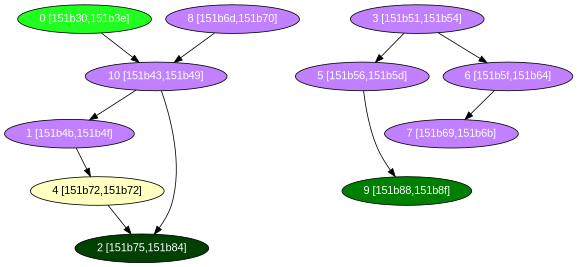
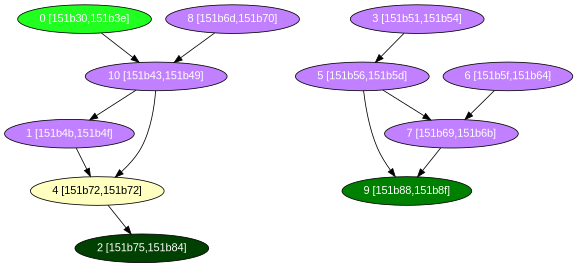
edge "3 [151b51,151b54]" -> "6 [151b5f,151b64]": removed
edge "5 [151b56,151b5d]" -> "7 [151b69,151b6b]": added
edge "7 [151b69,151b6b]" -> "9 [151b88,151b8f]": added
edge "10 [151b43,151b49]" -> "2 [151b75,151b84]": now "10 [151b43,151b49]" -> "4 [151b72,151b72]"
